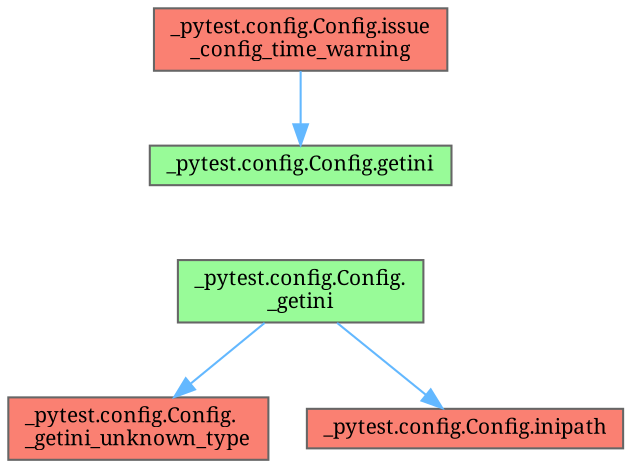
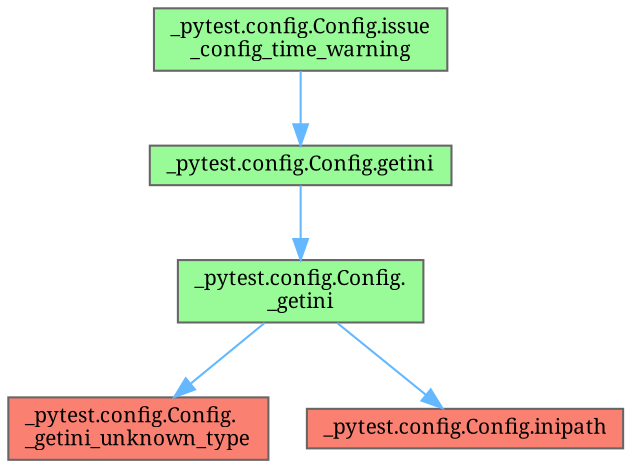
node "_pytest.config.Config.issue _config_time_warning": fillcolor salmon -> palegreen
edge "_pytest.config.Config.getini" -> "_pytest.config.Config. _getini": added
